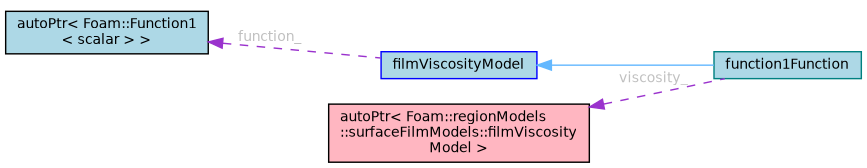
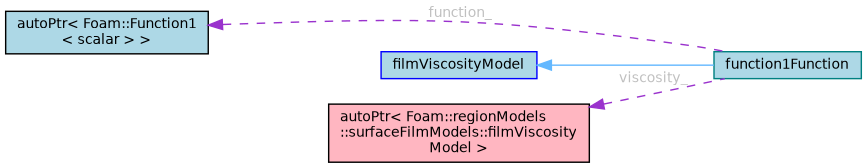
edge "filmViscosityModel" -> "autoPtr< Foam::Function1 < scalar > >": now "function1Function" -> "autoPtr< Foam::Function1 < scalar > >"
